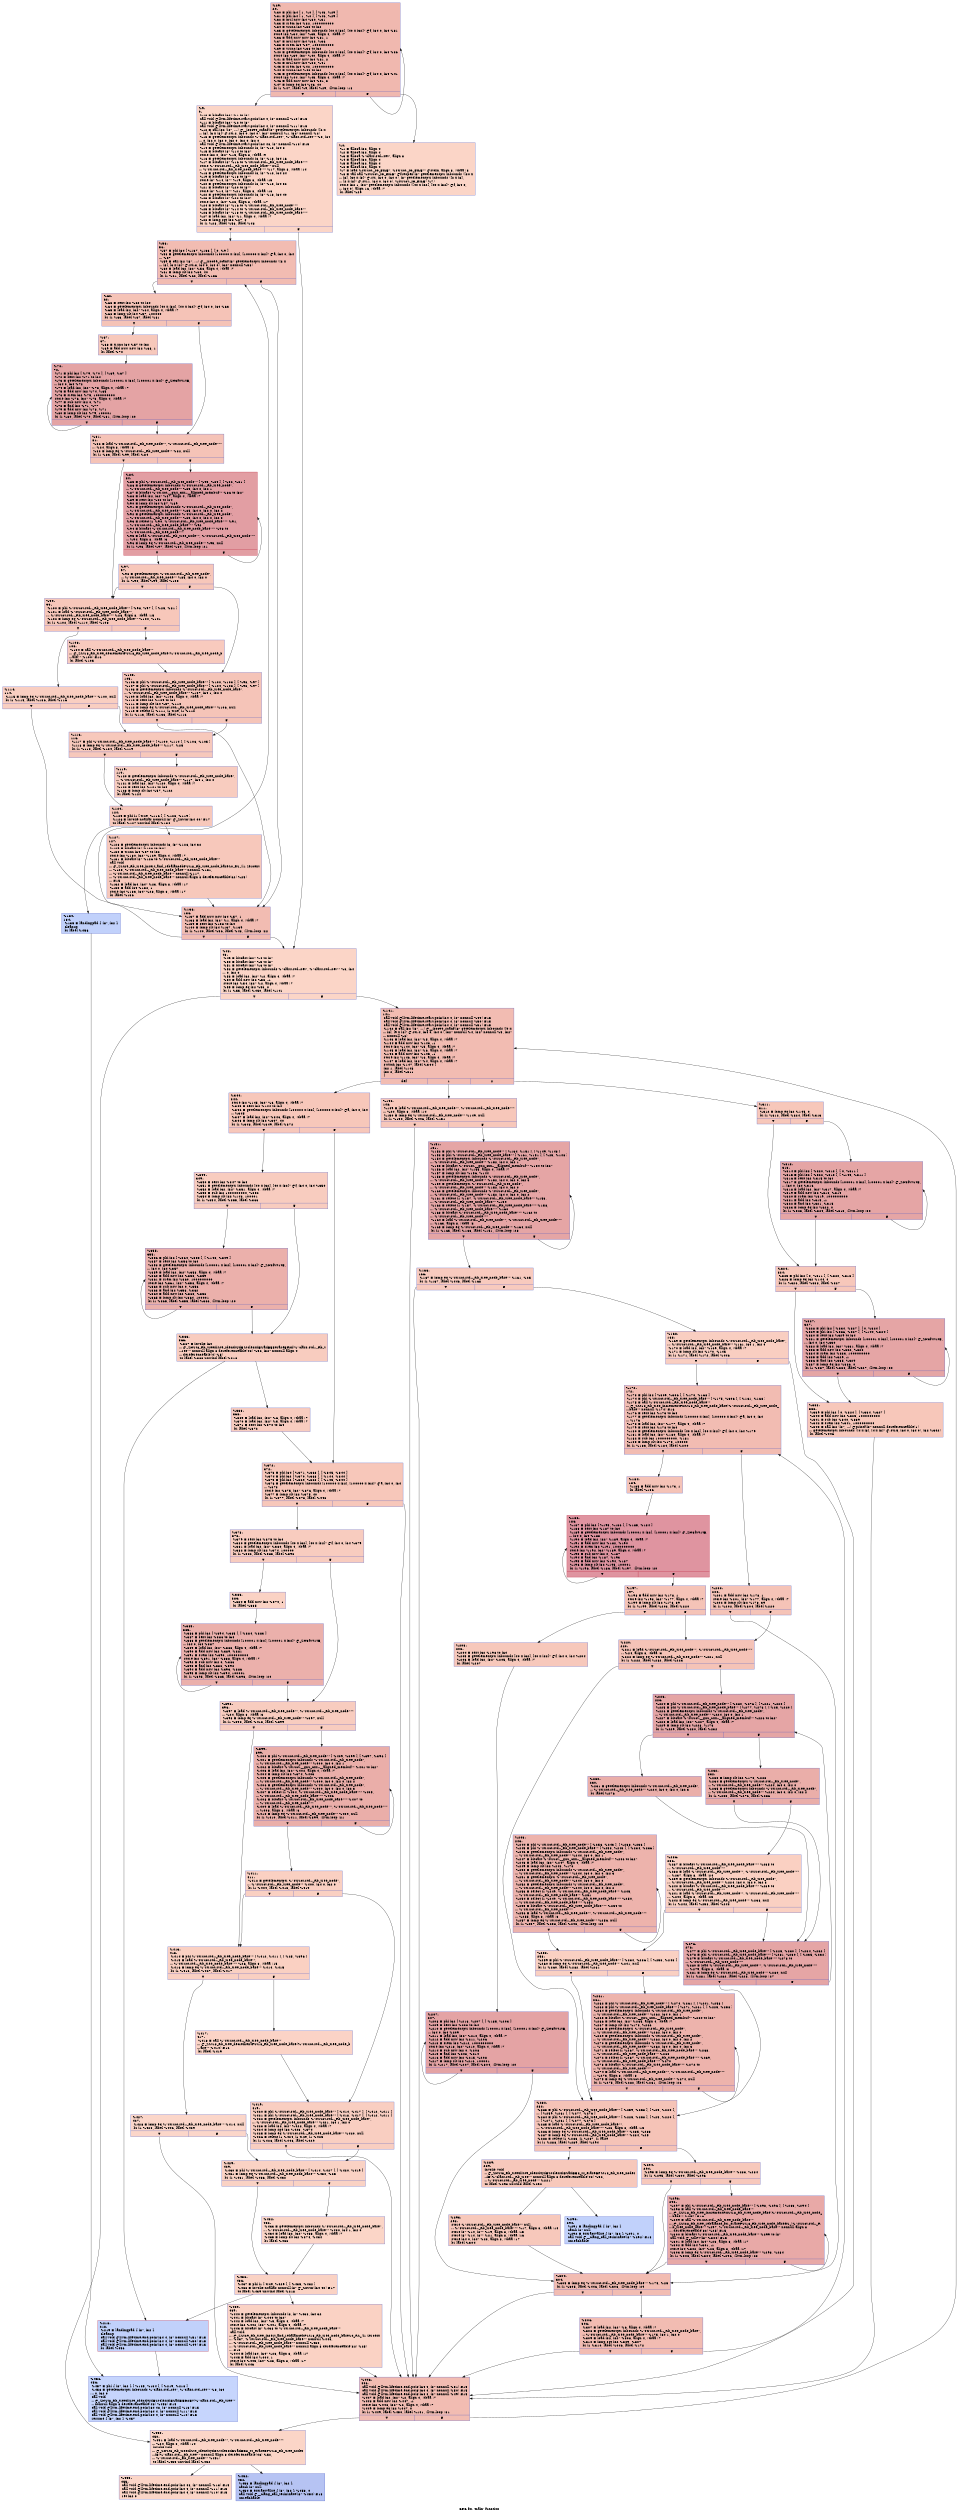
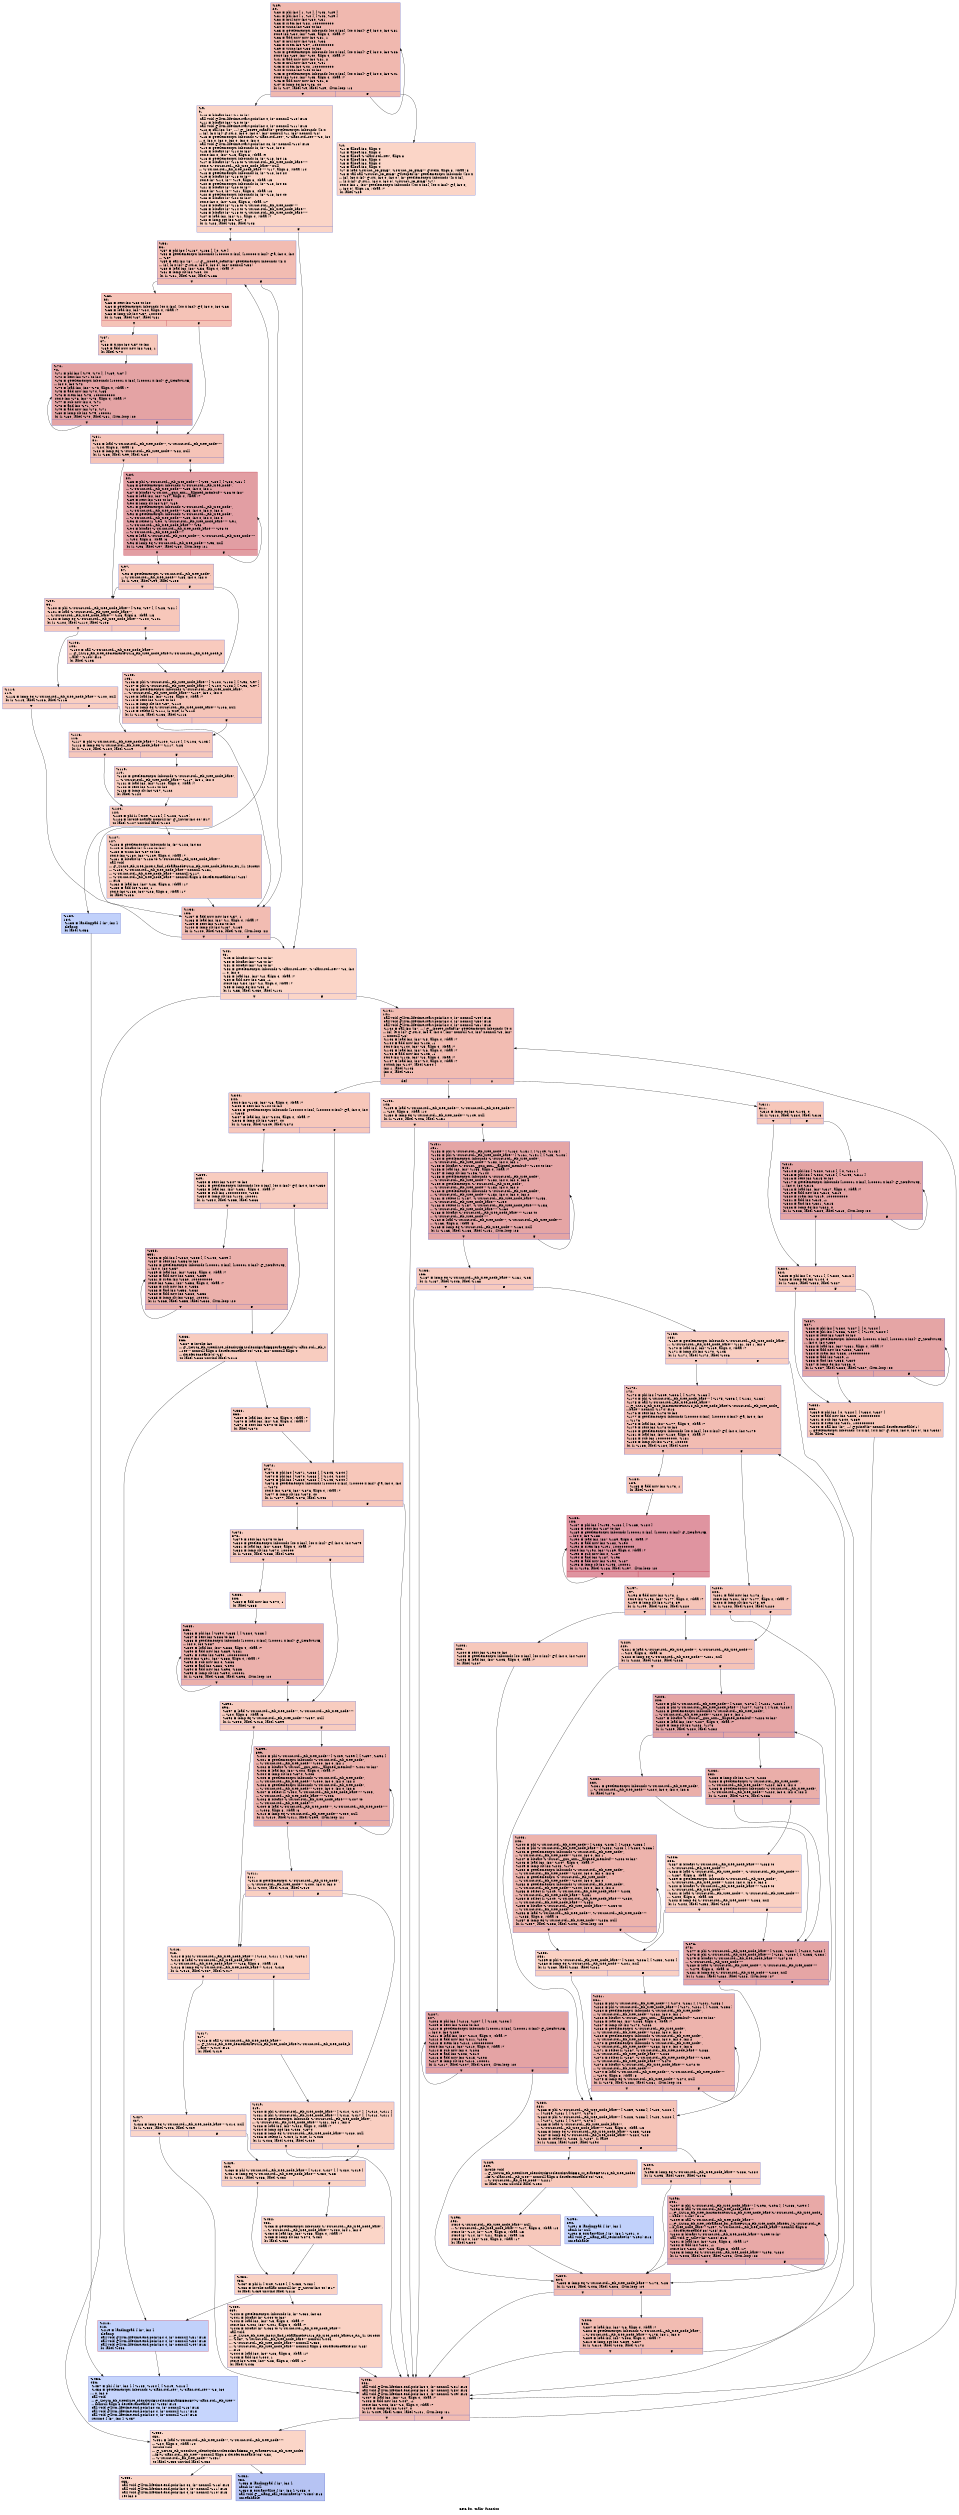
node "%62:": color #3d50c3ff -> #b70d28ff
